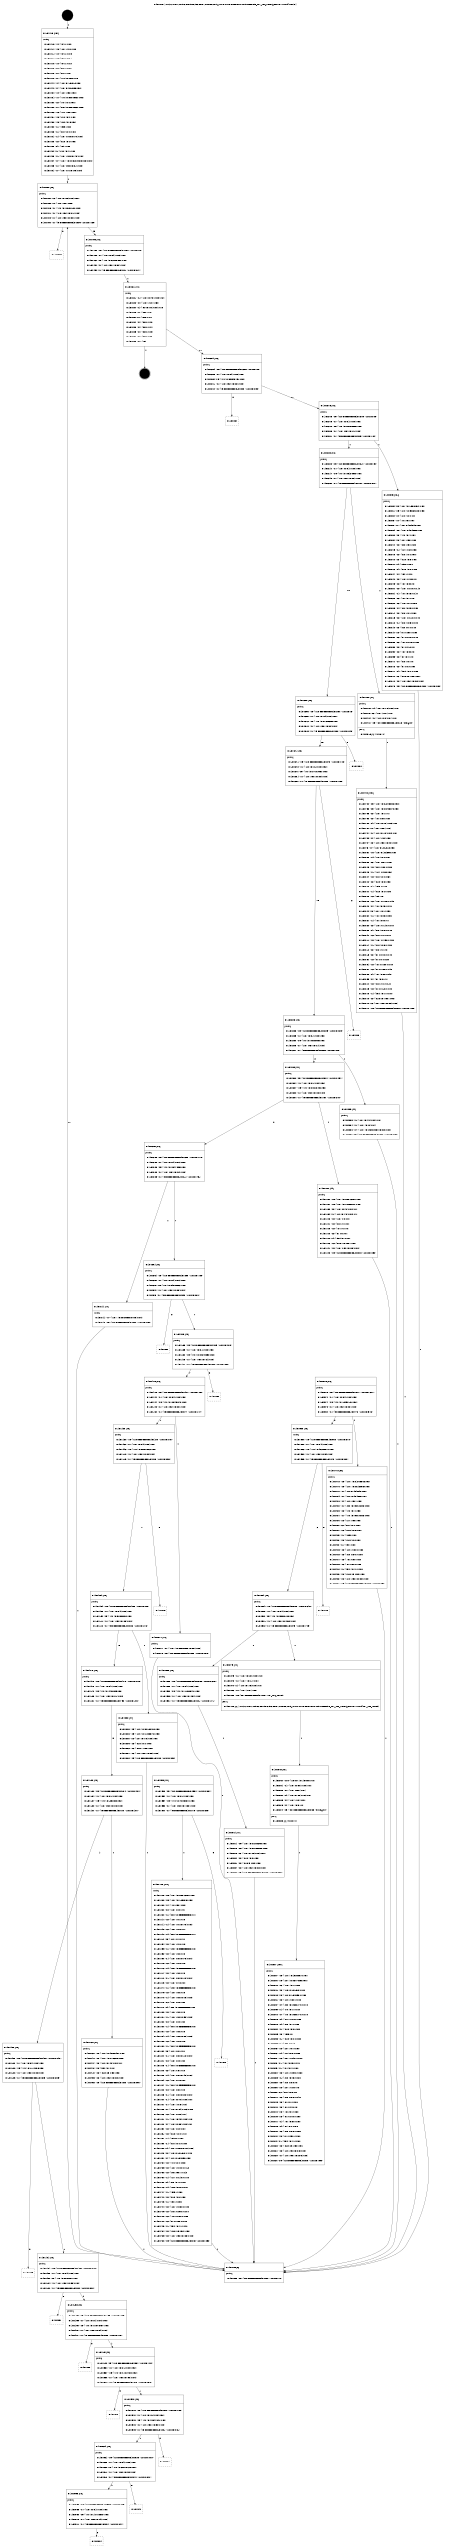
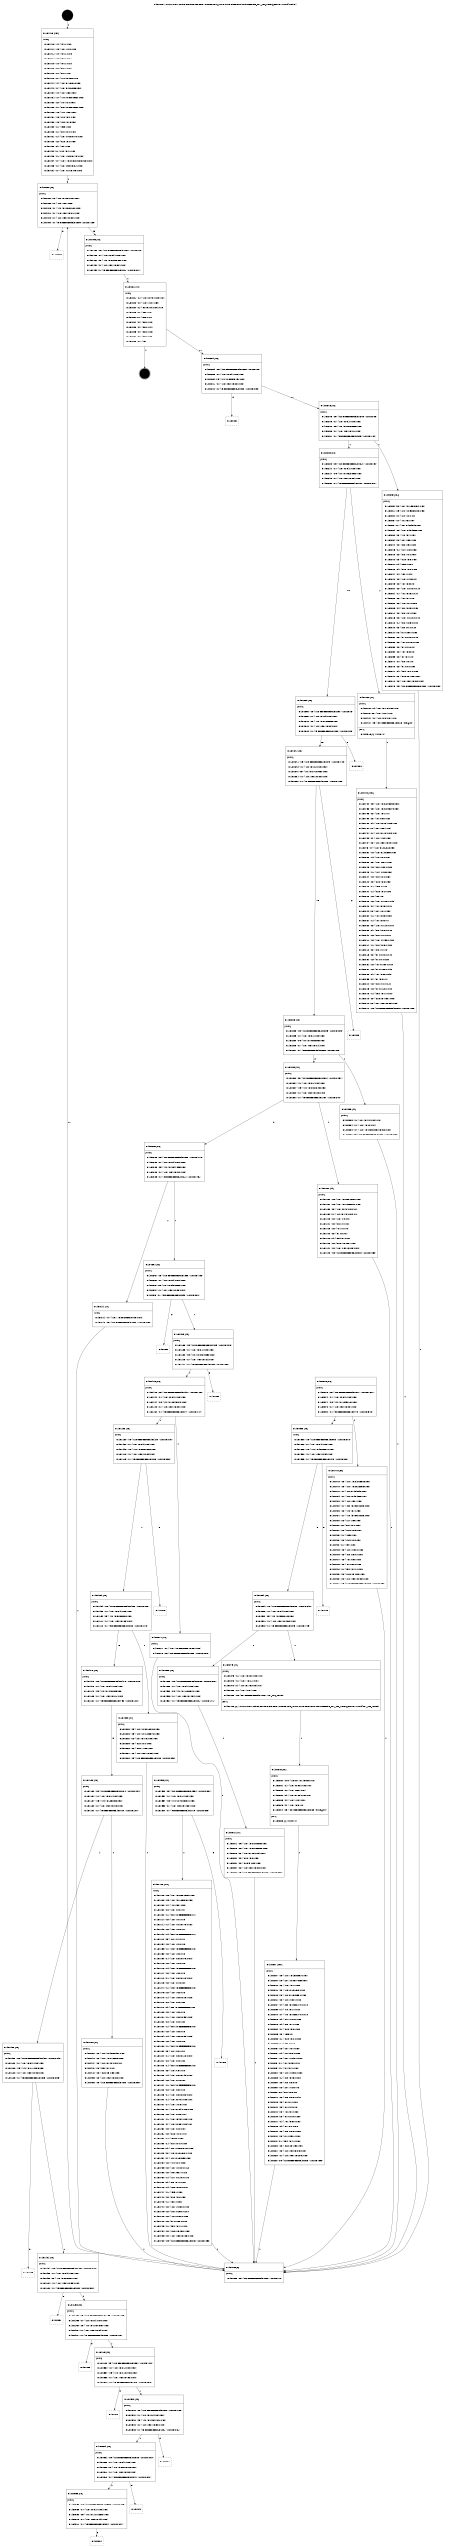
edge "0x4019a7 [157]" -> "0x401dbc [5]": added, label "1"
